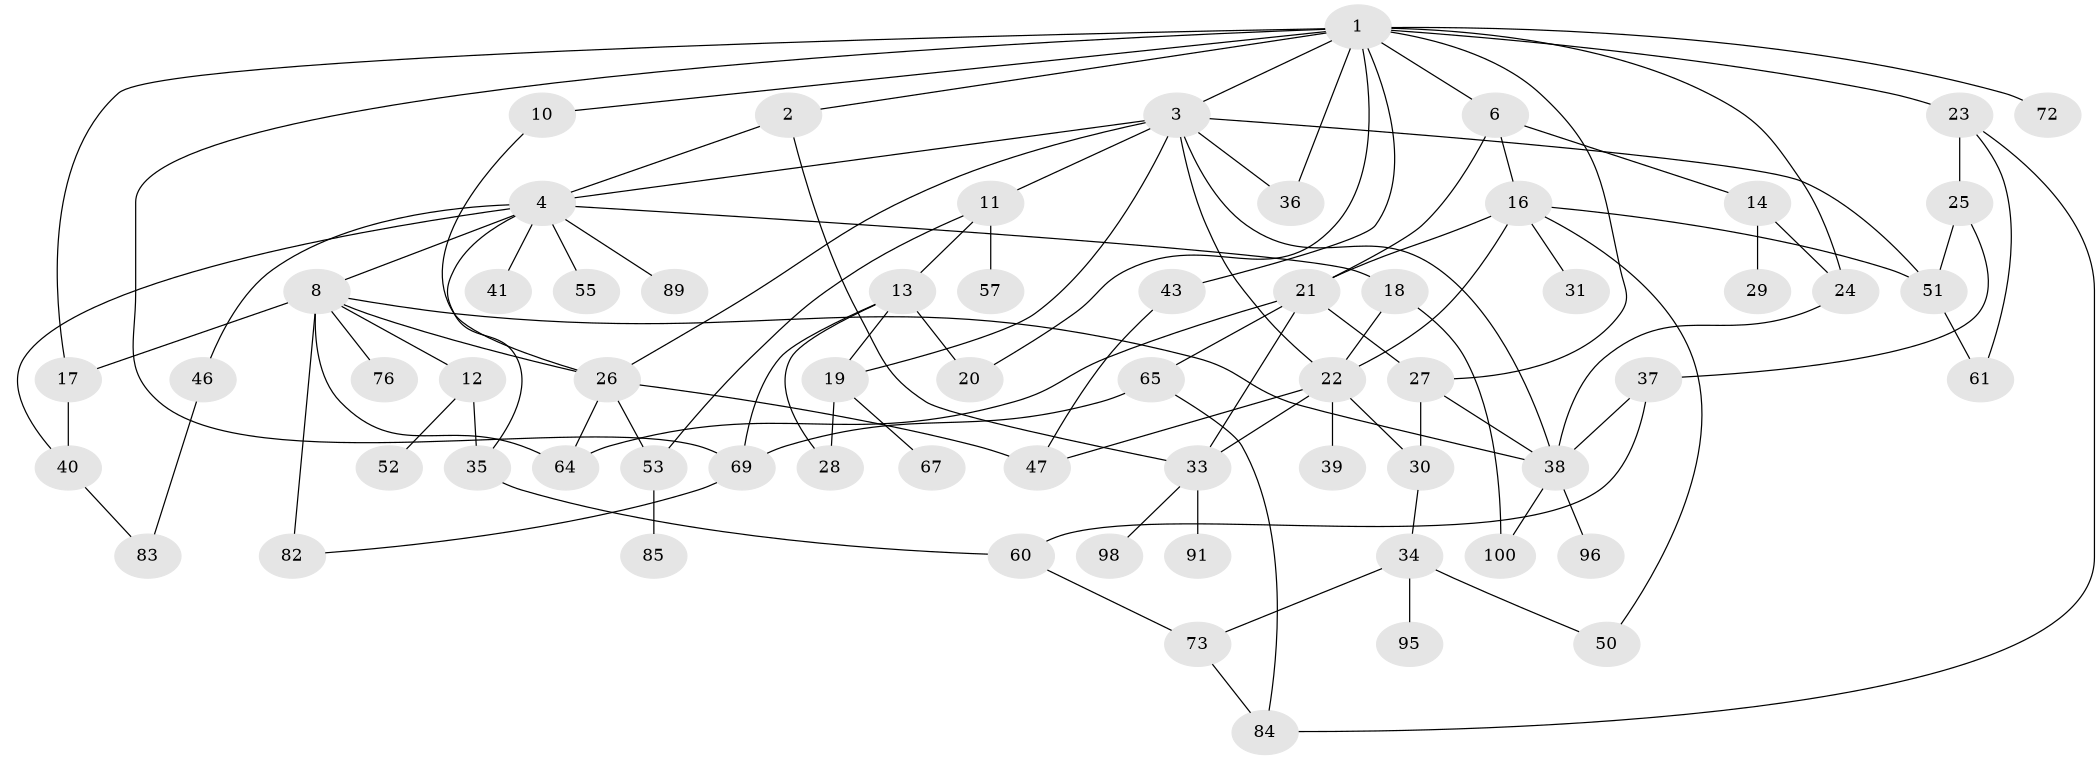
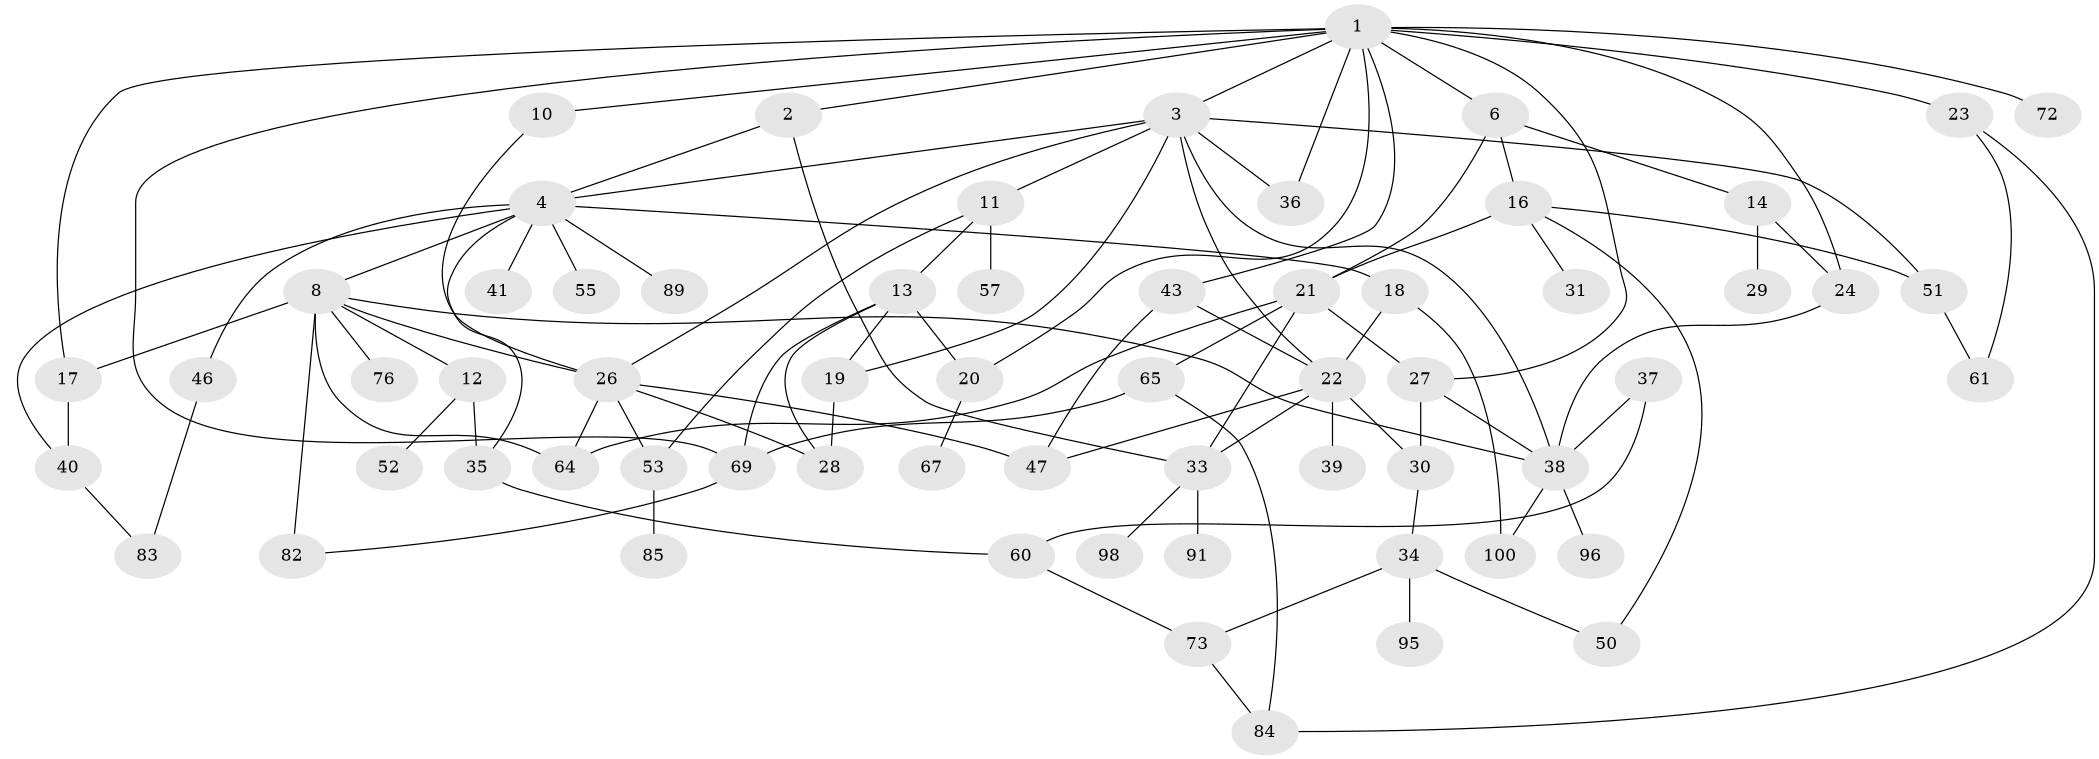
node "25": removed
edge "16" -- "22": now "43" -- "22"
edge "19" -- "67": now "20" -- "67"
edge "26" -- "28": added
